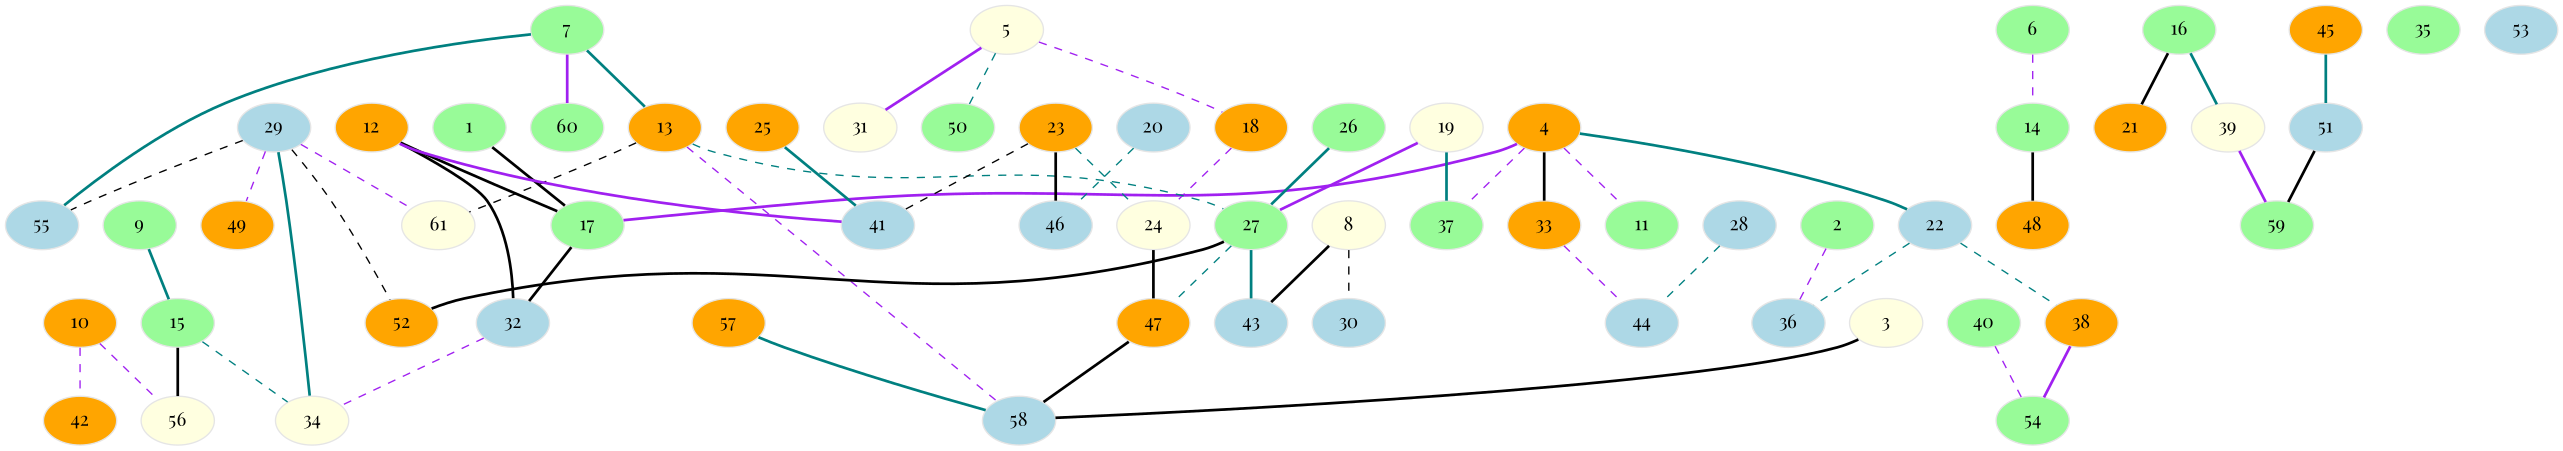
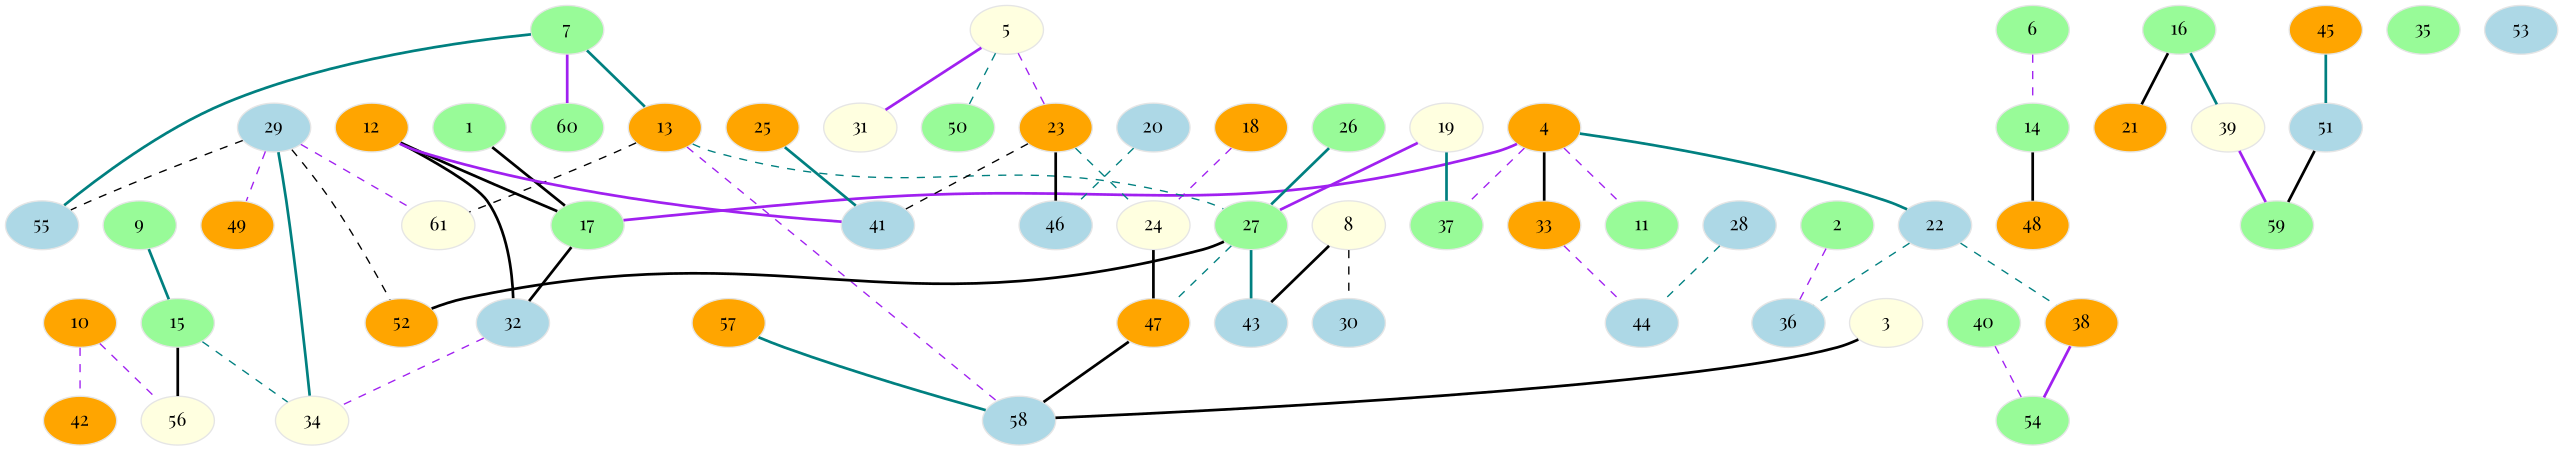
edge "5" -- "18": now "5" -- "23"
